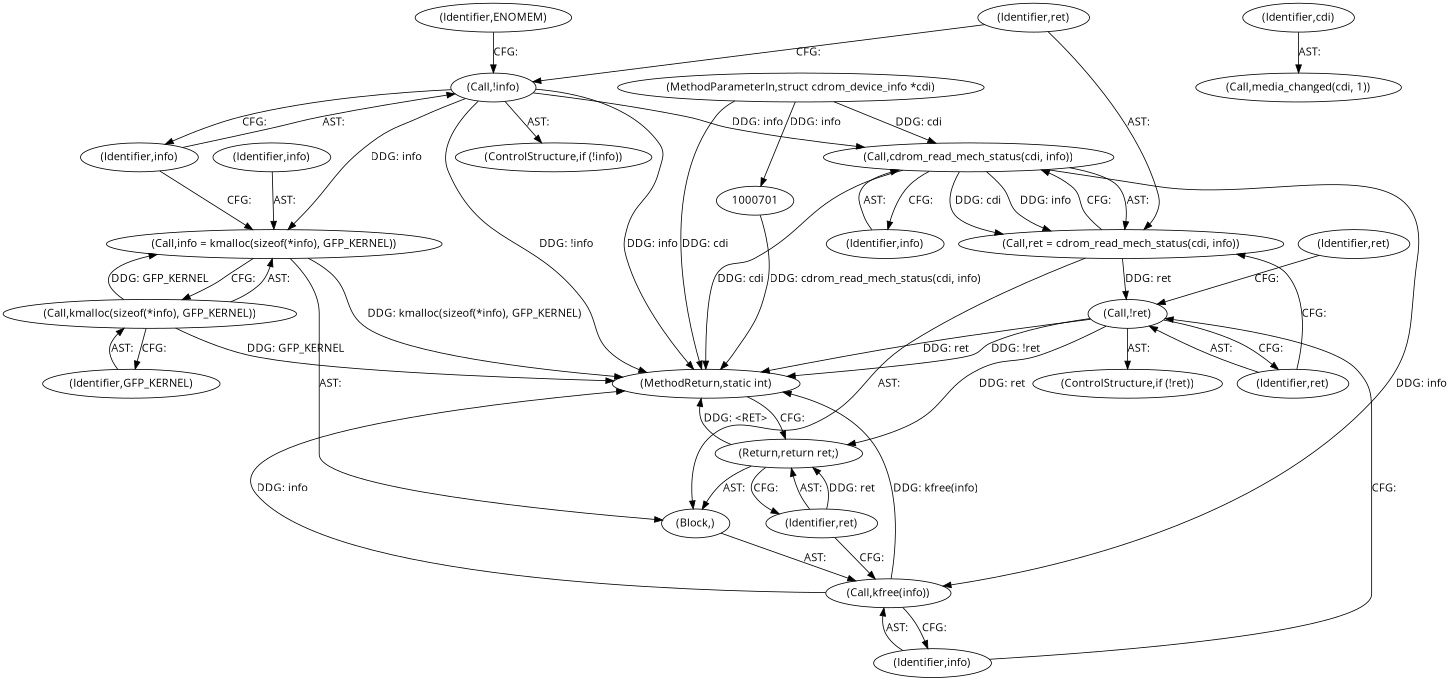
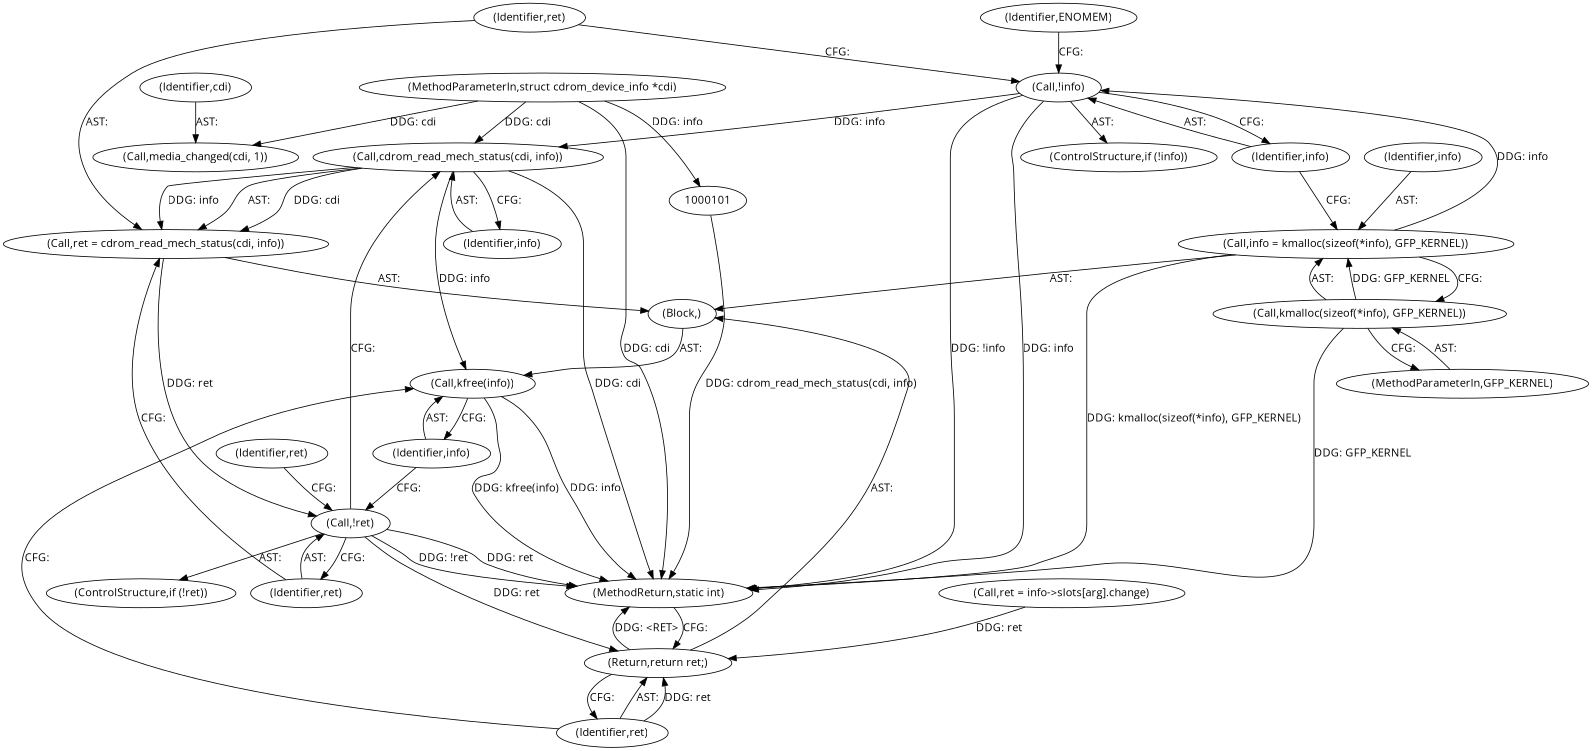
edge "(MethodParameterIn,struct cdrom_device_info *cdi)" -> "(Call,media_changed(cdi, 1))": added, label "DDG: cdi"
edge "(Call,!info)" -> "(Call,info = kmalloc(sizeof(*info), GFP_KERNEL))": reversed
edge "(Call,ret = cdrom_read_mech_status(cdi, info))" -> "(Call,cdrom_read_mech_status(cdi, info))": now "(Call,!ret)" -> "(Call,cdrom_read_mech_status(cdi, info))"
node "1000701": label "1000701" -> "1000101"
node "(Identifier,GFP_KERNEL)": label "(Identifier,GFP_KERNEL)" -> "(MethodParameterIn,GFP_KERNEL)"
node "(Call,ret = info->slots[arg].change)": added
